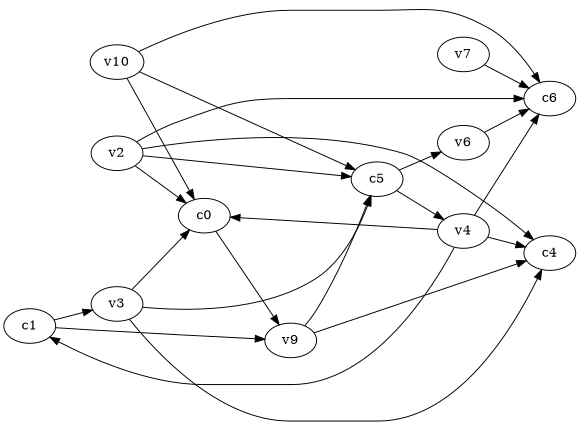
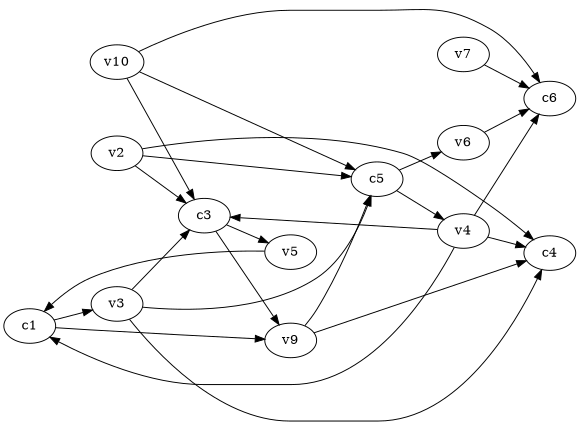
edge "v2" -> "c6": removed
node "c0": label "c0" -> "c3"
node "v5": added
